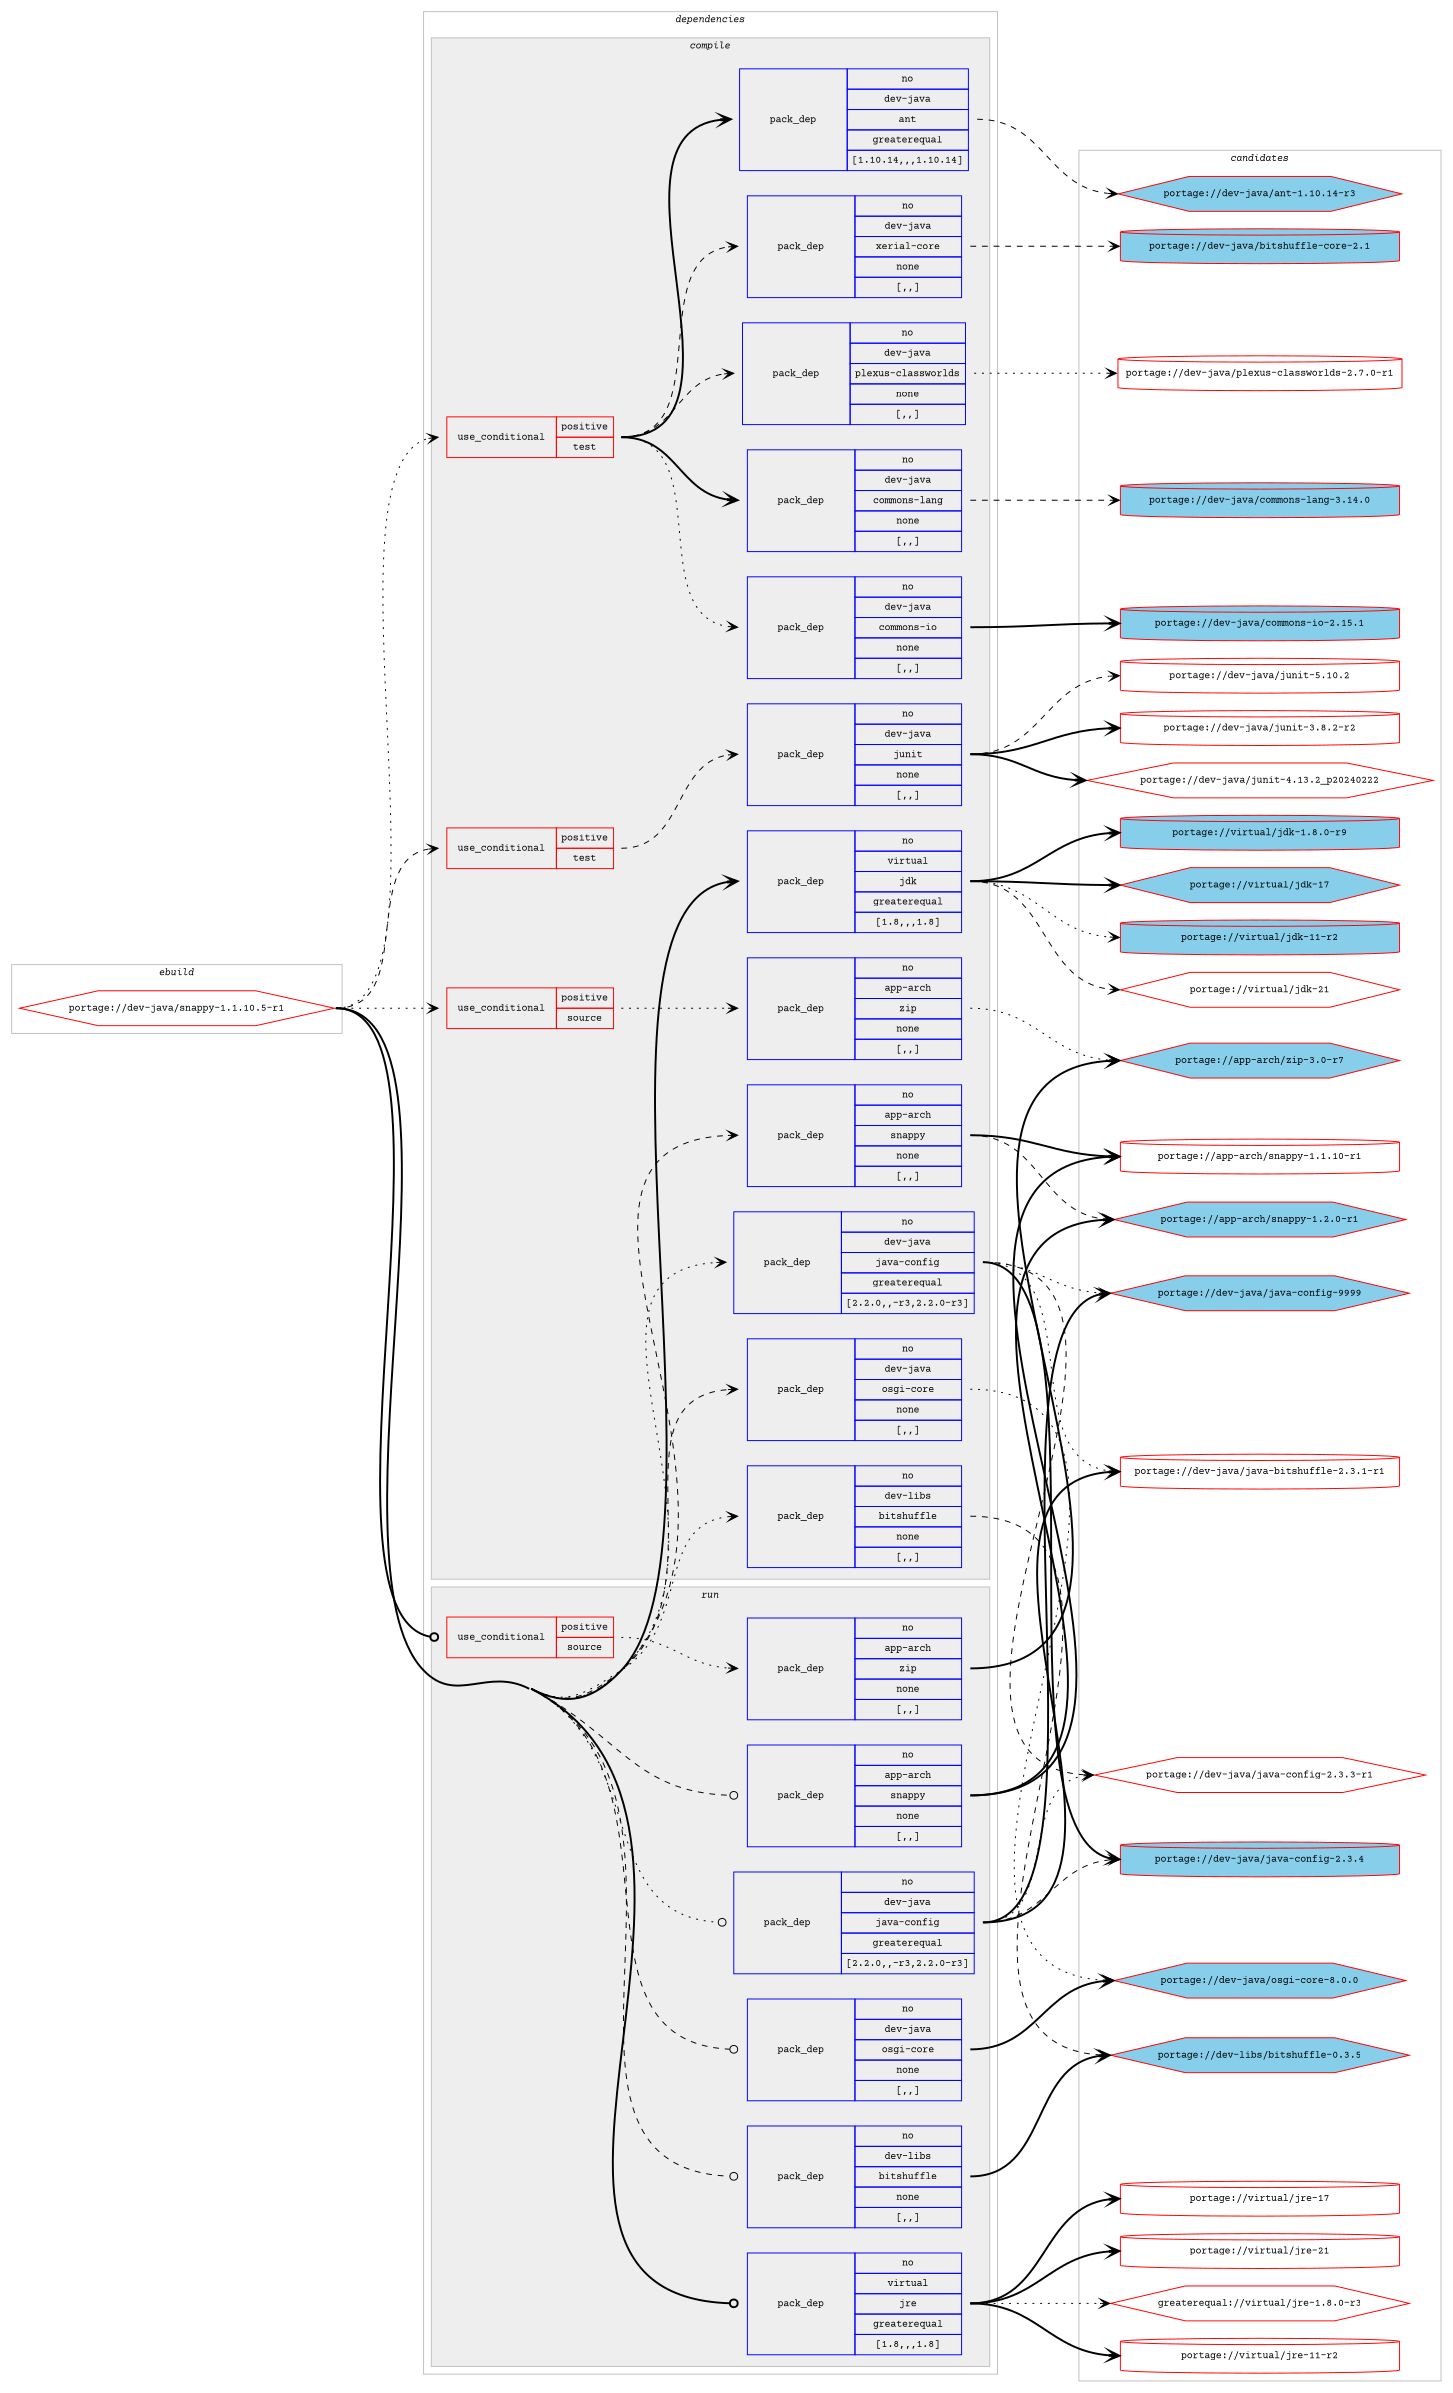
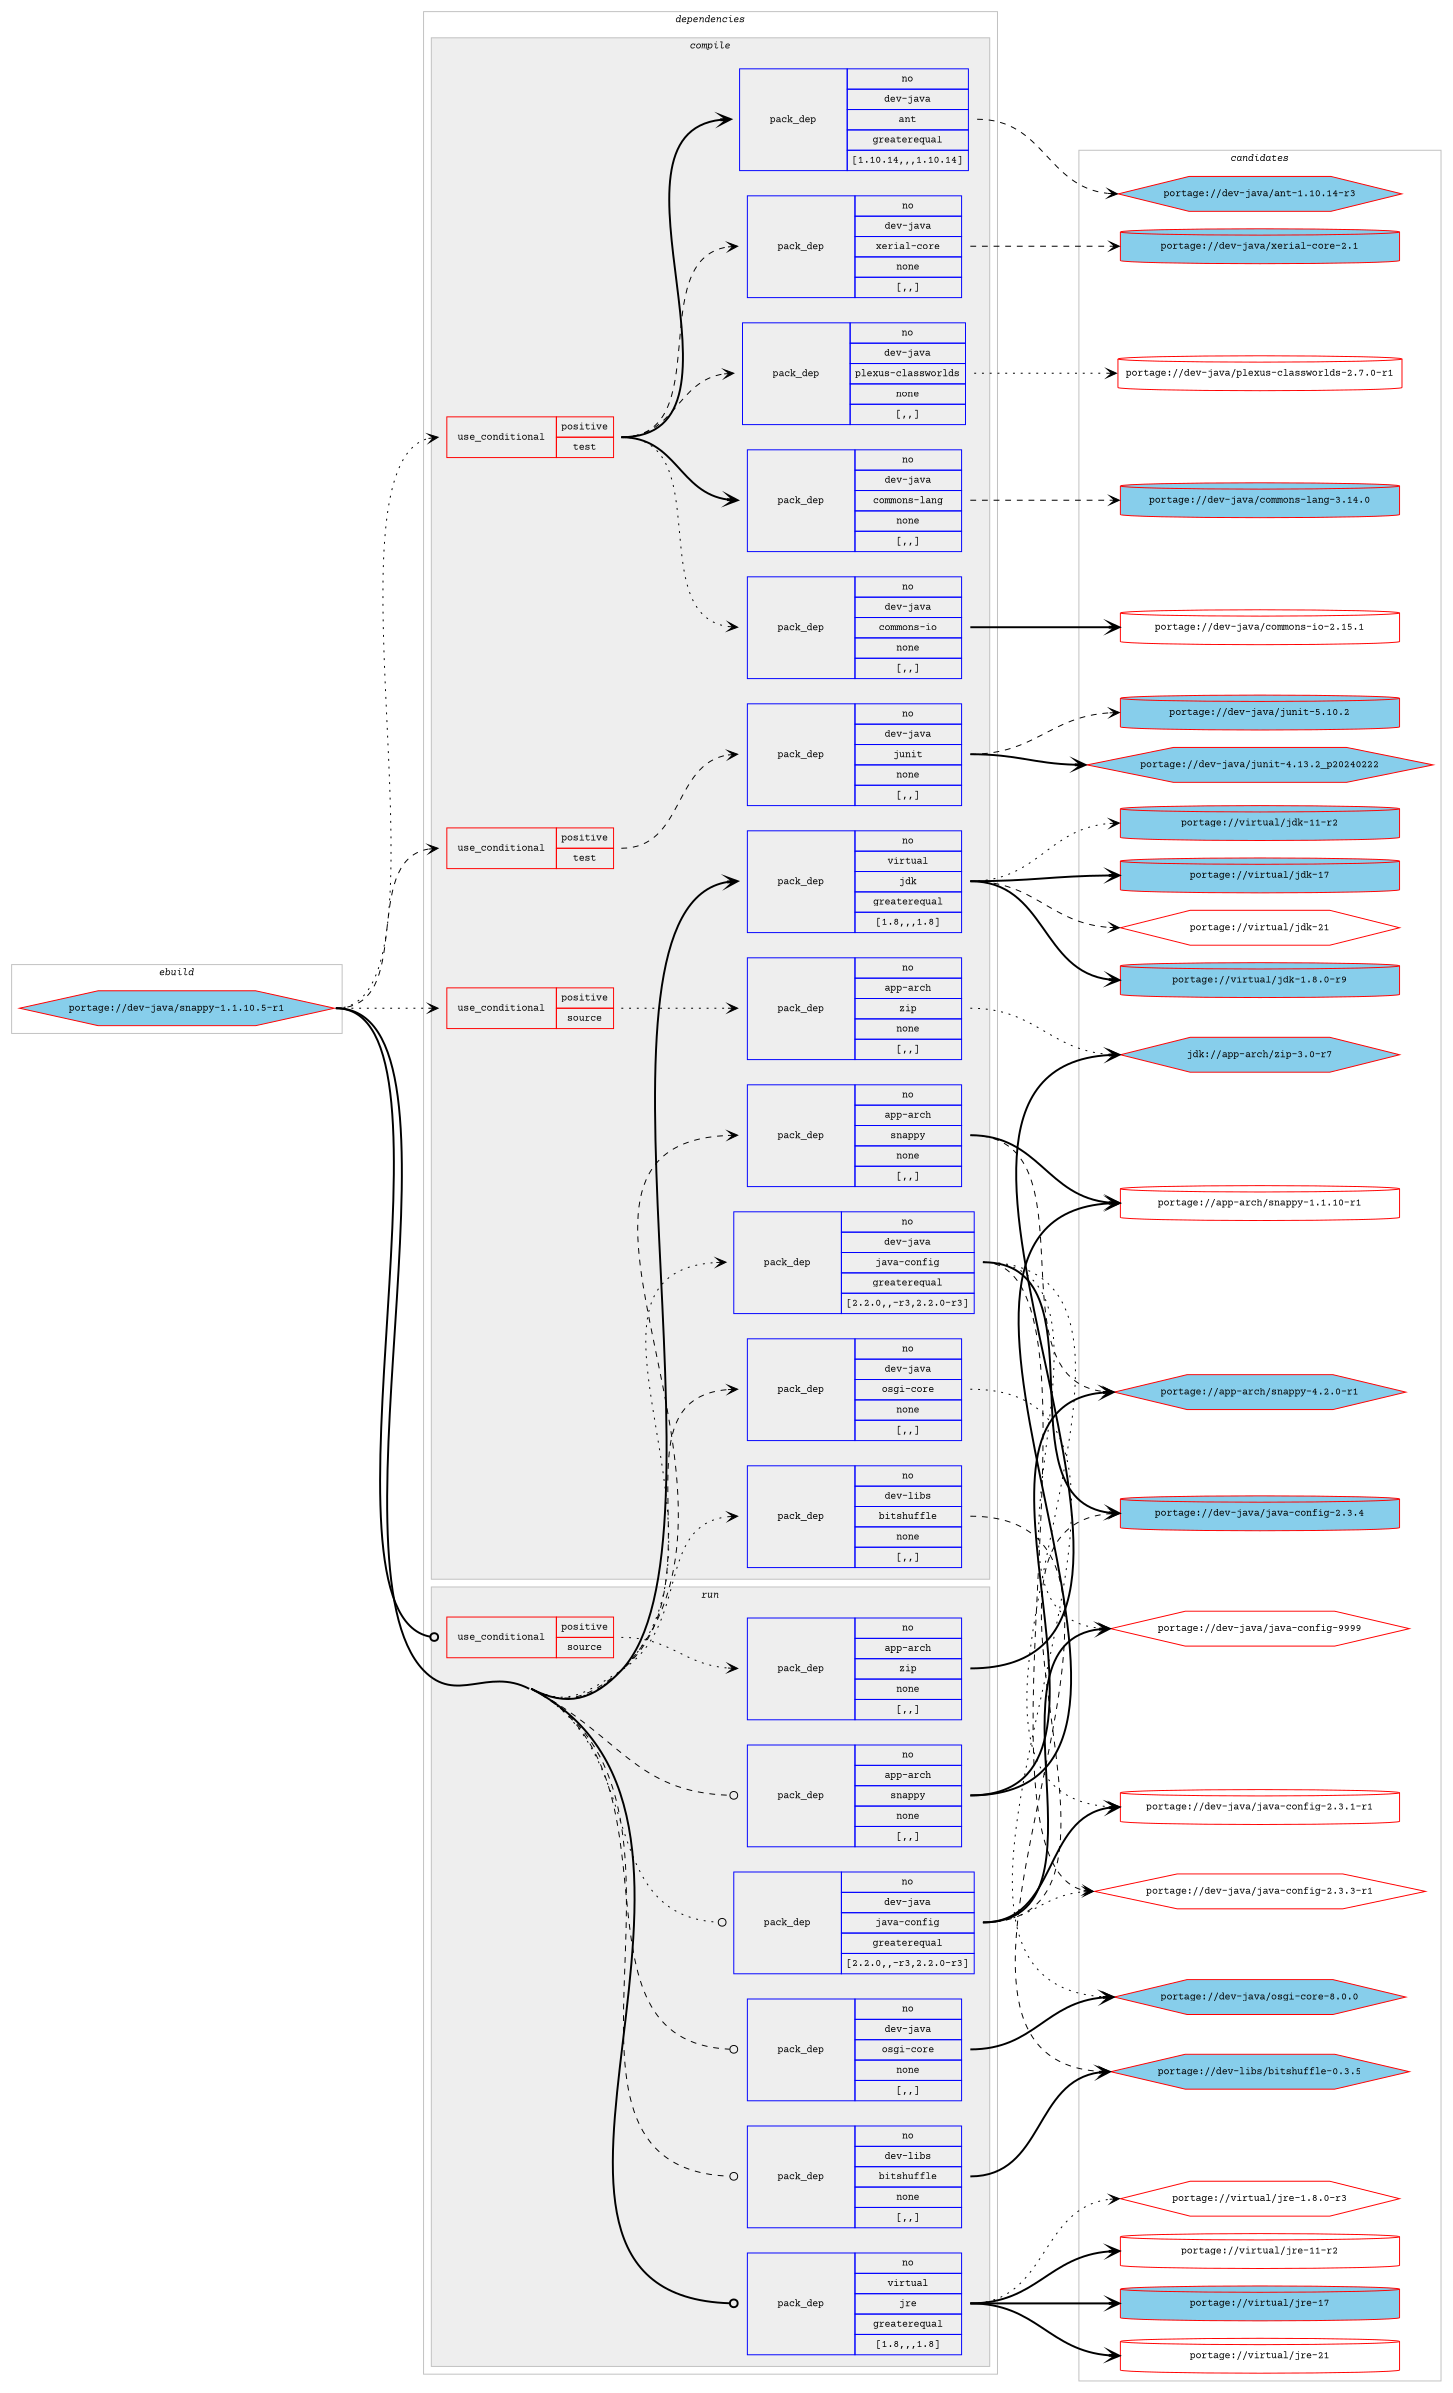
node "portage://dev-java/bitshuffle-core-2.1": label "portage://dev-java/bitshuffle-core-2.1" -> "portage://dev-java/xerial-core-2.1"
node "portage://dev-java/commons-io-2.15.1": fillcolor skyblue -> white
node "portage://dev-java/junit-5.10.2": fillcolor white -> skyblue
node "portage://dev-java/junit-3.8.2-r2": removed
node "portage://dev-java/junit-4.13.2_p20240222": fillcolor white -> skyblue
node "portage://virtual/jdk-17": shape hexagon -> cylinder
node "portage://dev-java/snappy-1.1.10.5-r1": fillcolor white -> skyblue
node "portage://app-arch/zip-3.0-r7": label "portage://app-arch/zip-3.0-r7" -> "jdk://app-arch/zip-3.0-r7"
node "portage://app-arch/snappy-1.2.0-r1": label "portage://app-arch/snappy-1.2.0-r1" -> "portage://app-arch/snappy-4.2.0-r1"
node "portage://dev-java/java-config-9999": fillcolor skyblue -> white
node "portage://dev-java/java-bitshuffle-2.3.1-r1": label "portage://dev-java/java-bitshuffle-2.3.1-r1" -> "portage://dev-java/java-config-2.3.1-r1"
node "portage://virtual/jre-17": fillcolor white -> skyblue
node "greaterequal://virtual/jre-1.8.0-r3": label "greaterequal://virtual/jre-1.8.0-r3" -> "portage://virtual/jre-1.8.0-r3"
